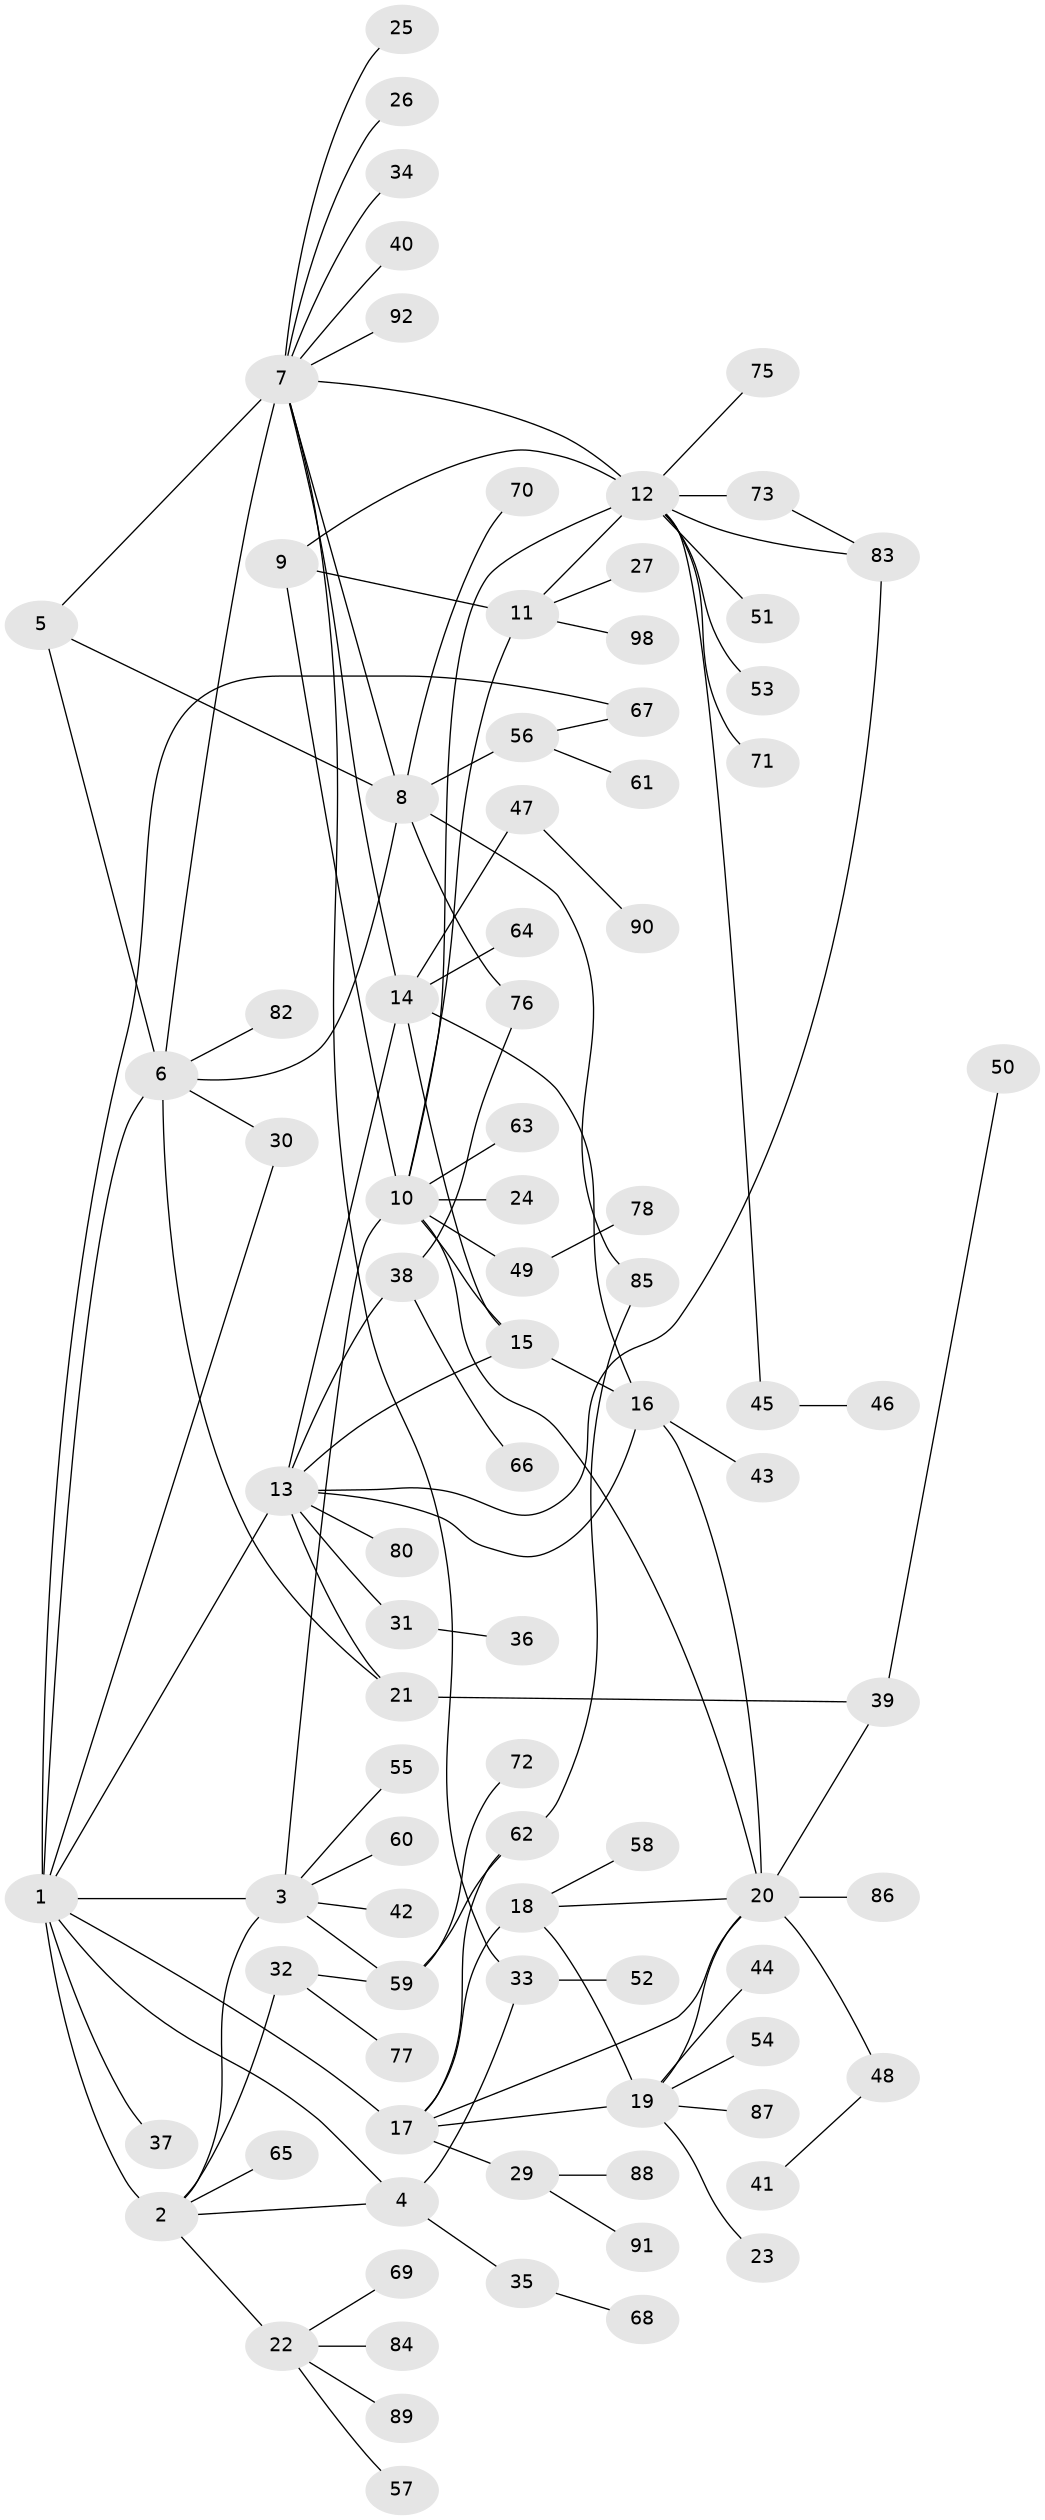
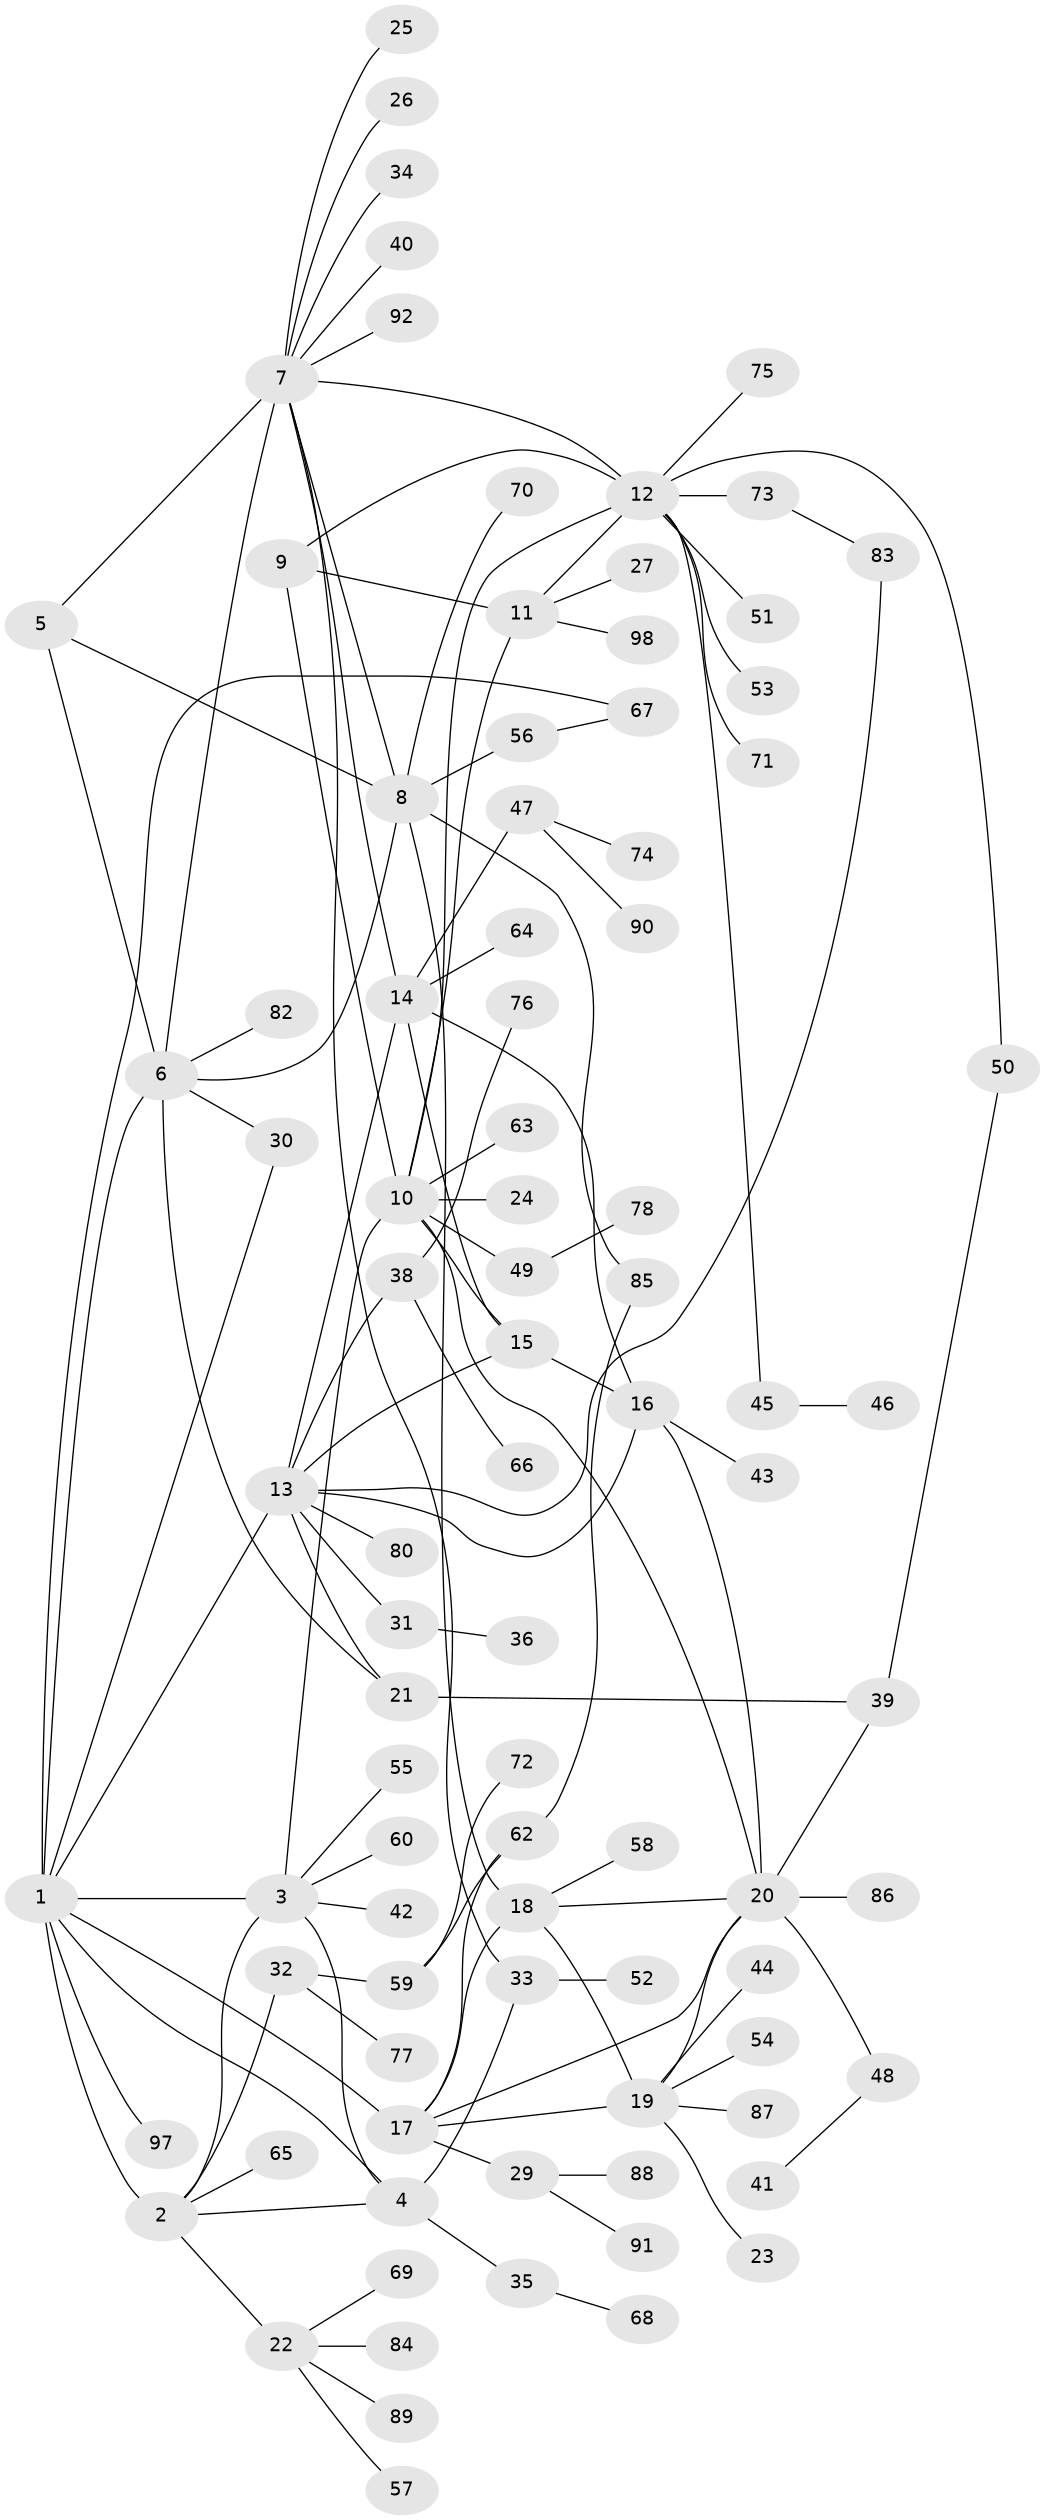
edge "12" -- "83": now "12" -- "50"
node "61": removed
node "74": added
edge "8" -- "76": now "8" -- "18"
edge "3" -- "59": now "3" -- "4"
node "37": label "37" -> "97"
